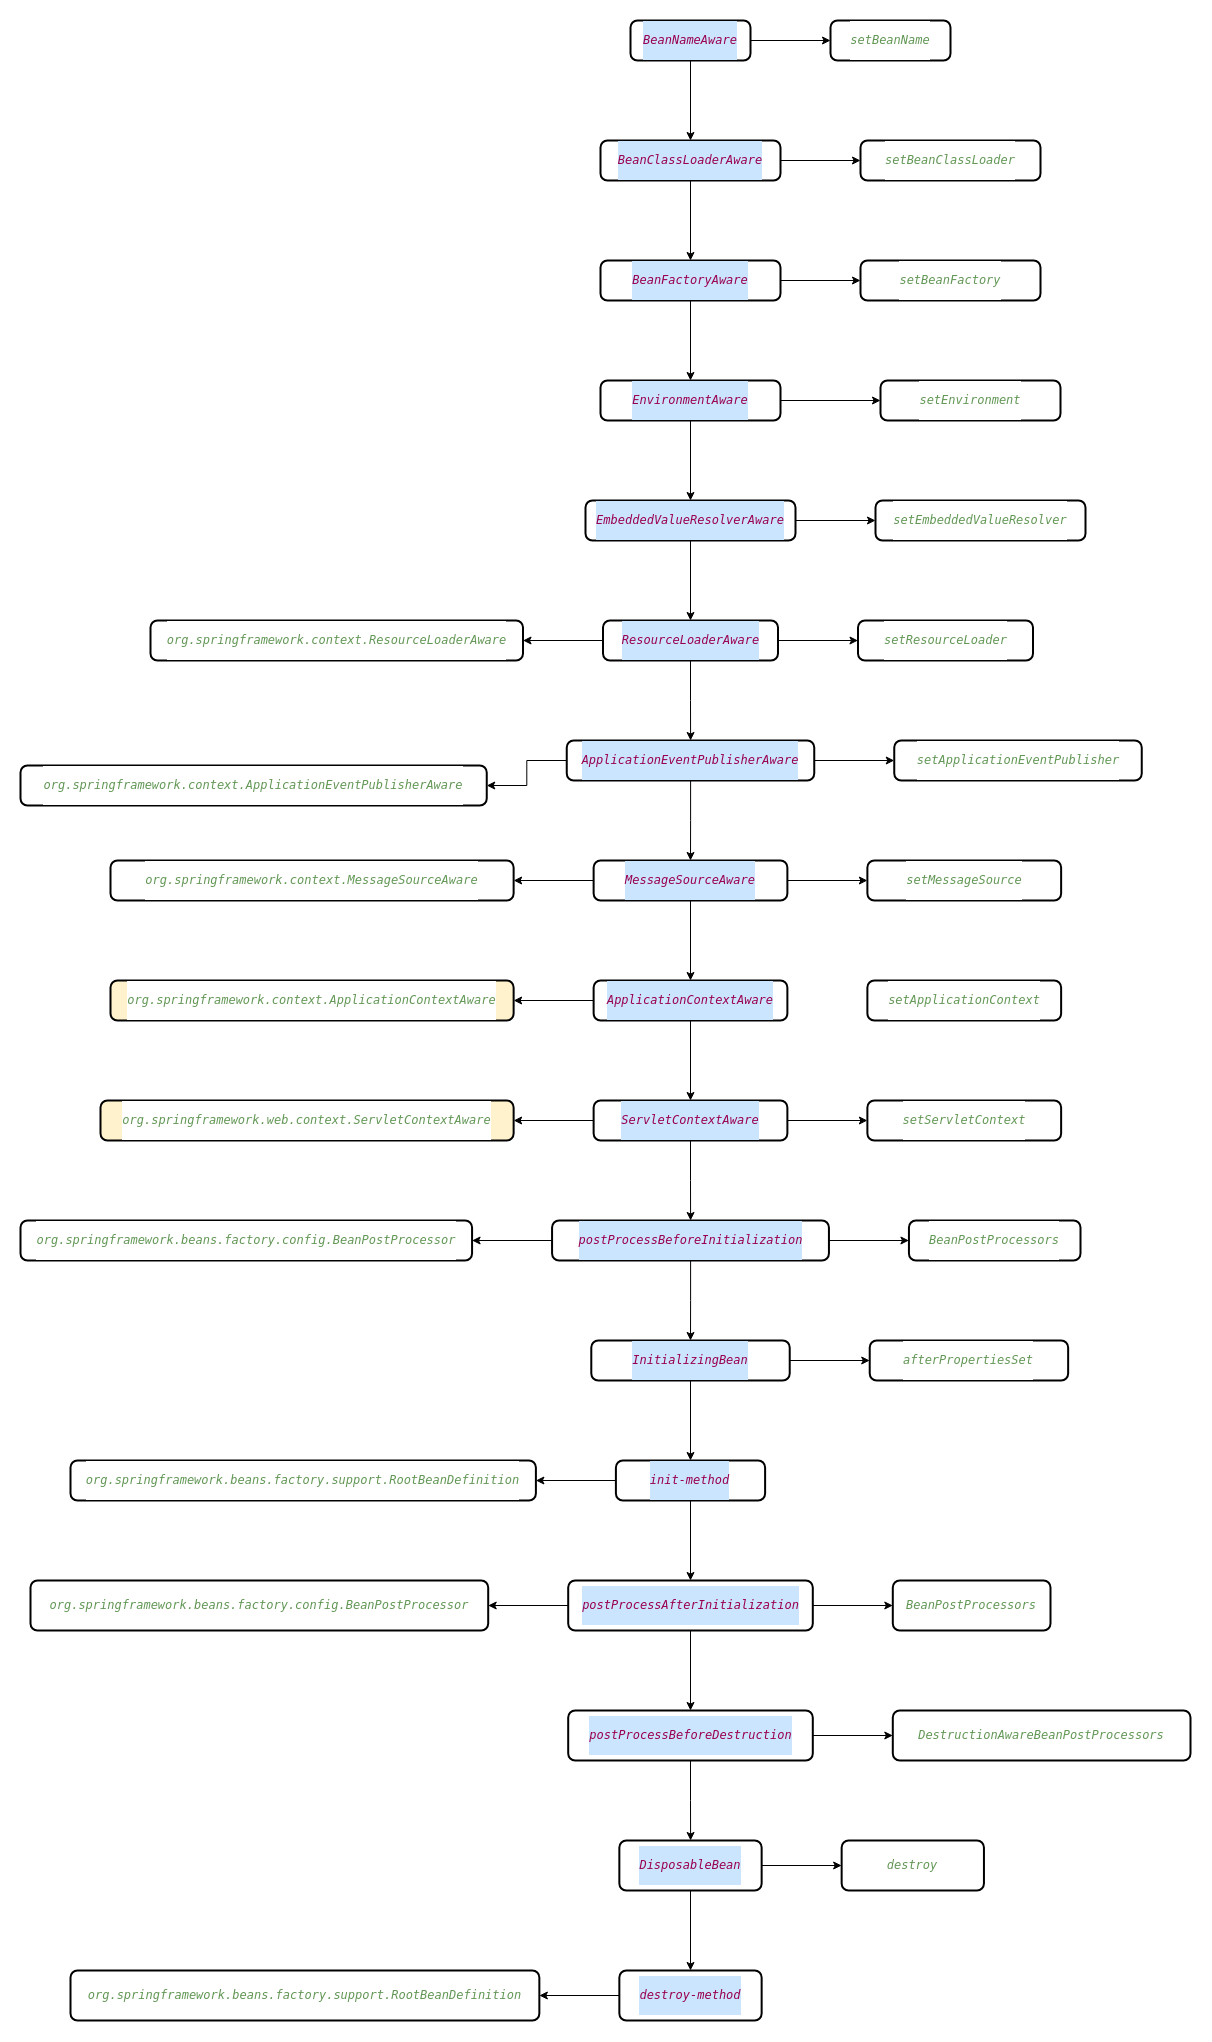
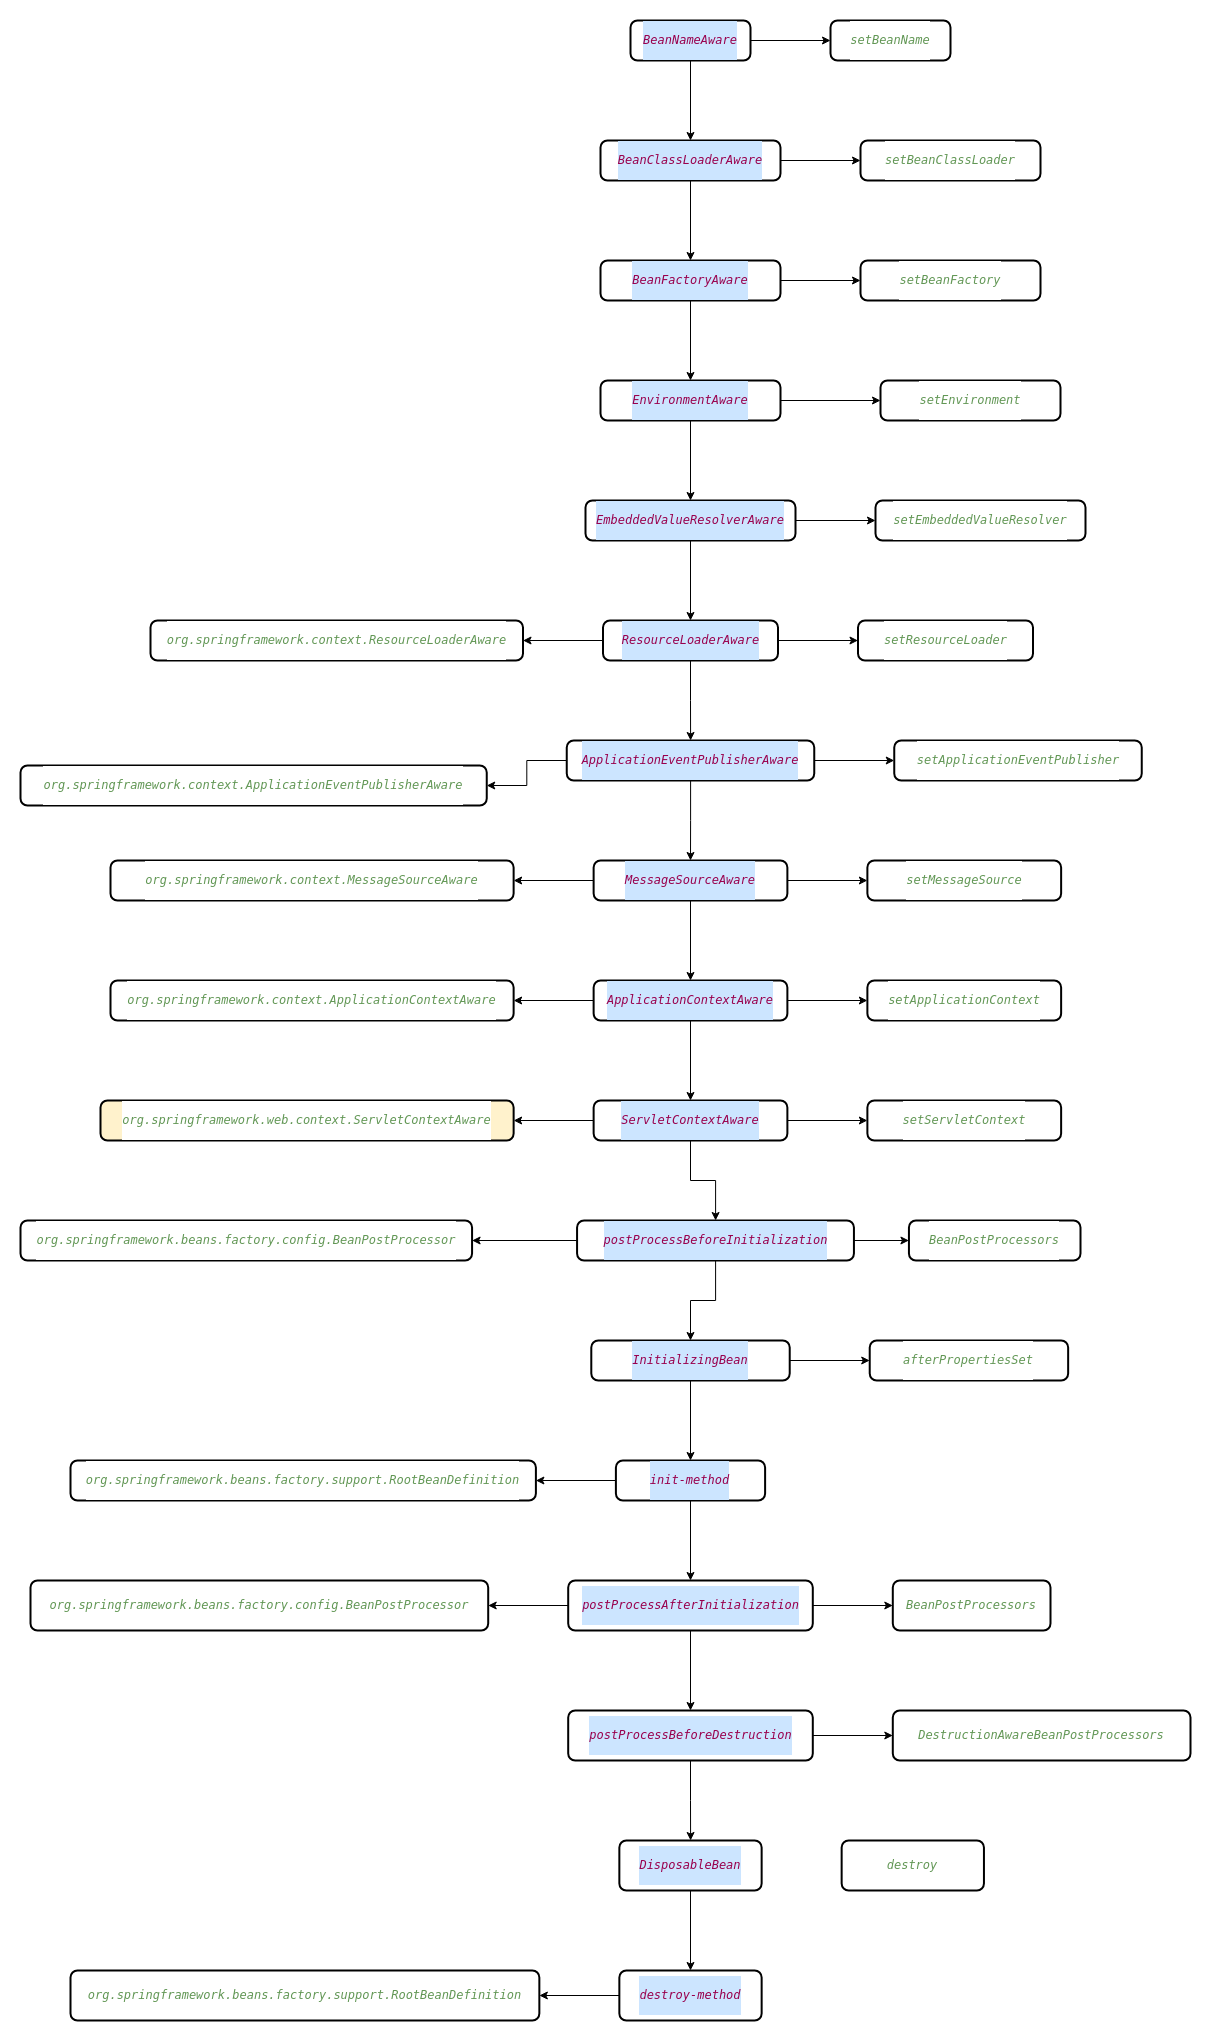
node "org.springframework.context.ApplicationContextAware": fillcolor #fff2cc -> #ffffff
edge "ApplicationContextAware" -> "setApplicationContext": added
node "postProcessBeforeInitialization": moved (691, 1241) -> (716, 1241)
edge "DisposableBean" -> "destroy": removed
